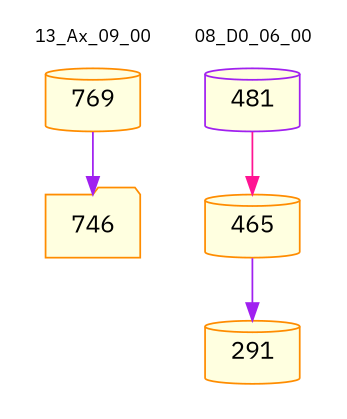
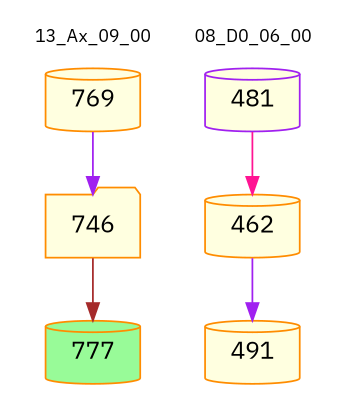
node "465": label "465" -> "462"
node "777": added
node "291": label "291" -> "491"
